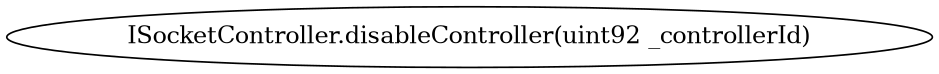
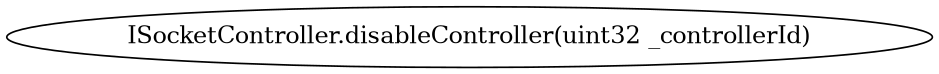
node "ISocketController.disableController(uint92 _controllerId)": label "ISocketController.disableController(uint92 _controllerId)" -> "ISocketController.disableController(uint32 _controllerId)"
